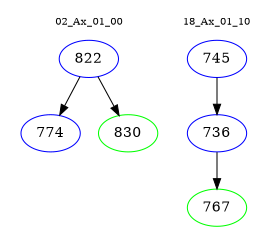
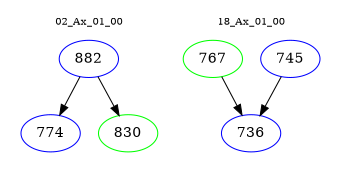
cluster "18_Ax_01_10": label "18_Ax_01_10" -> "18_Ax_01_00"
node "822": label "822" -> "882"
edge "736" -> "767": reversed
